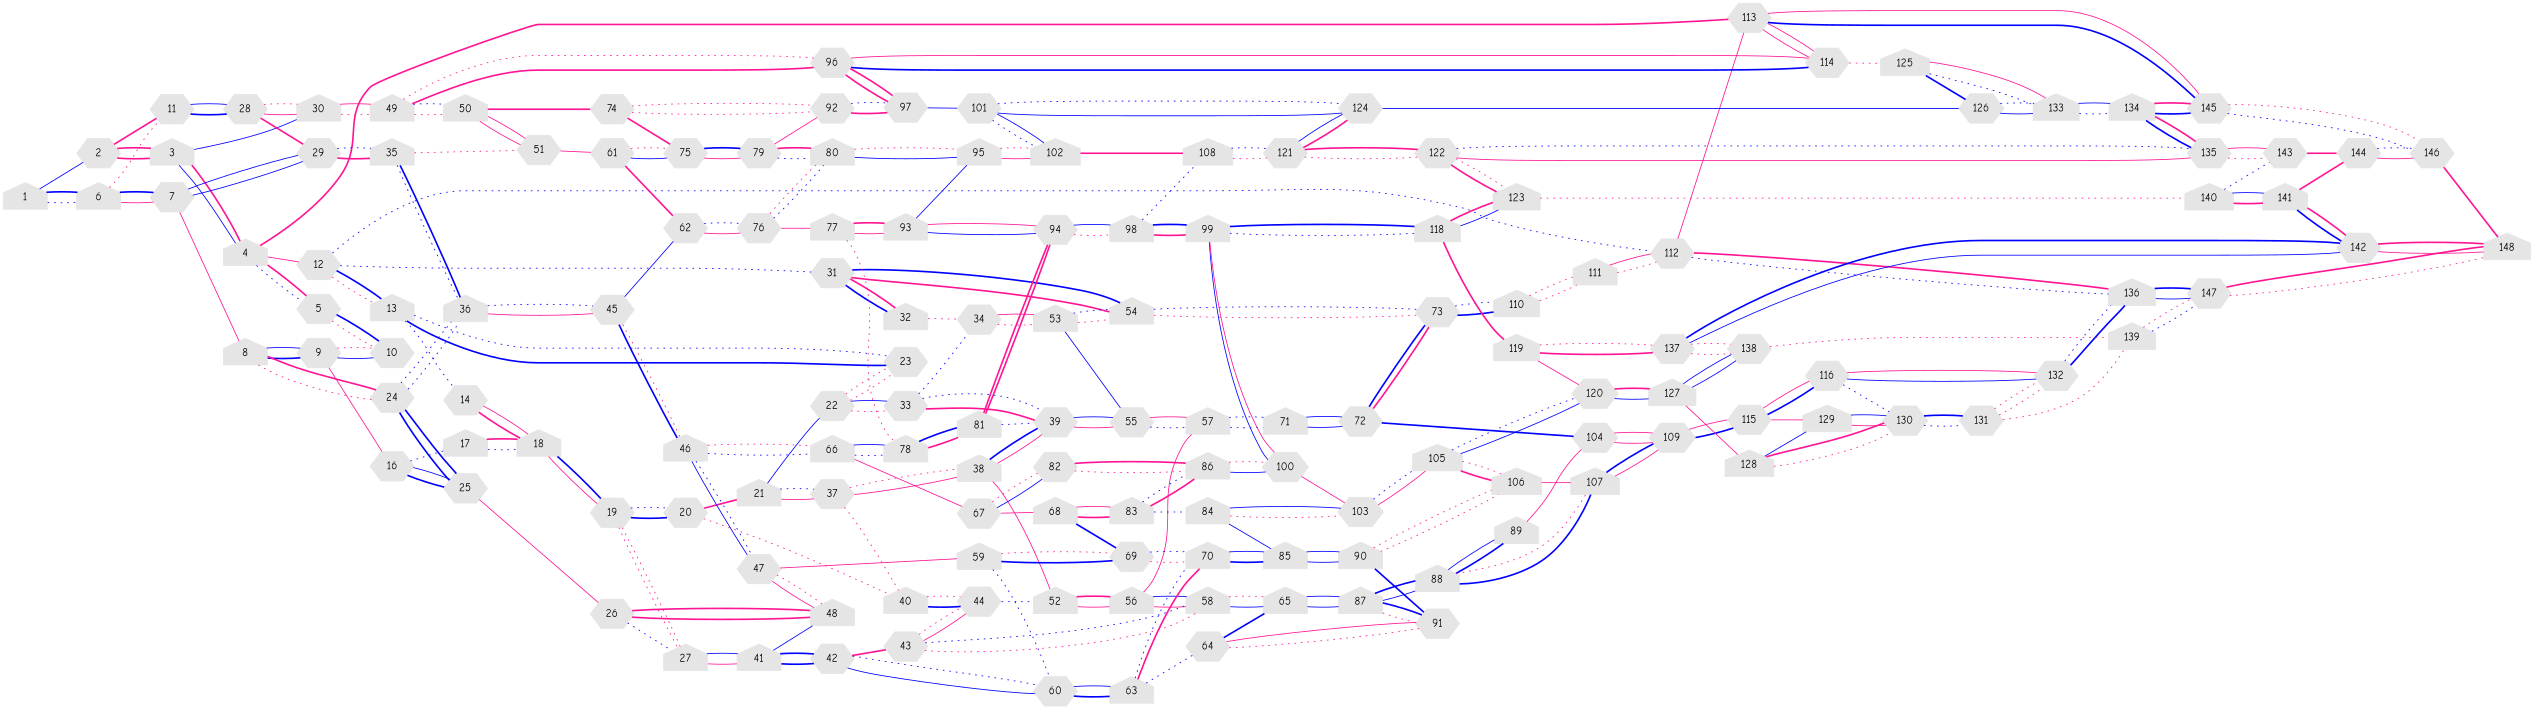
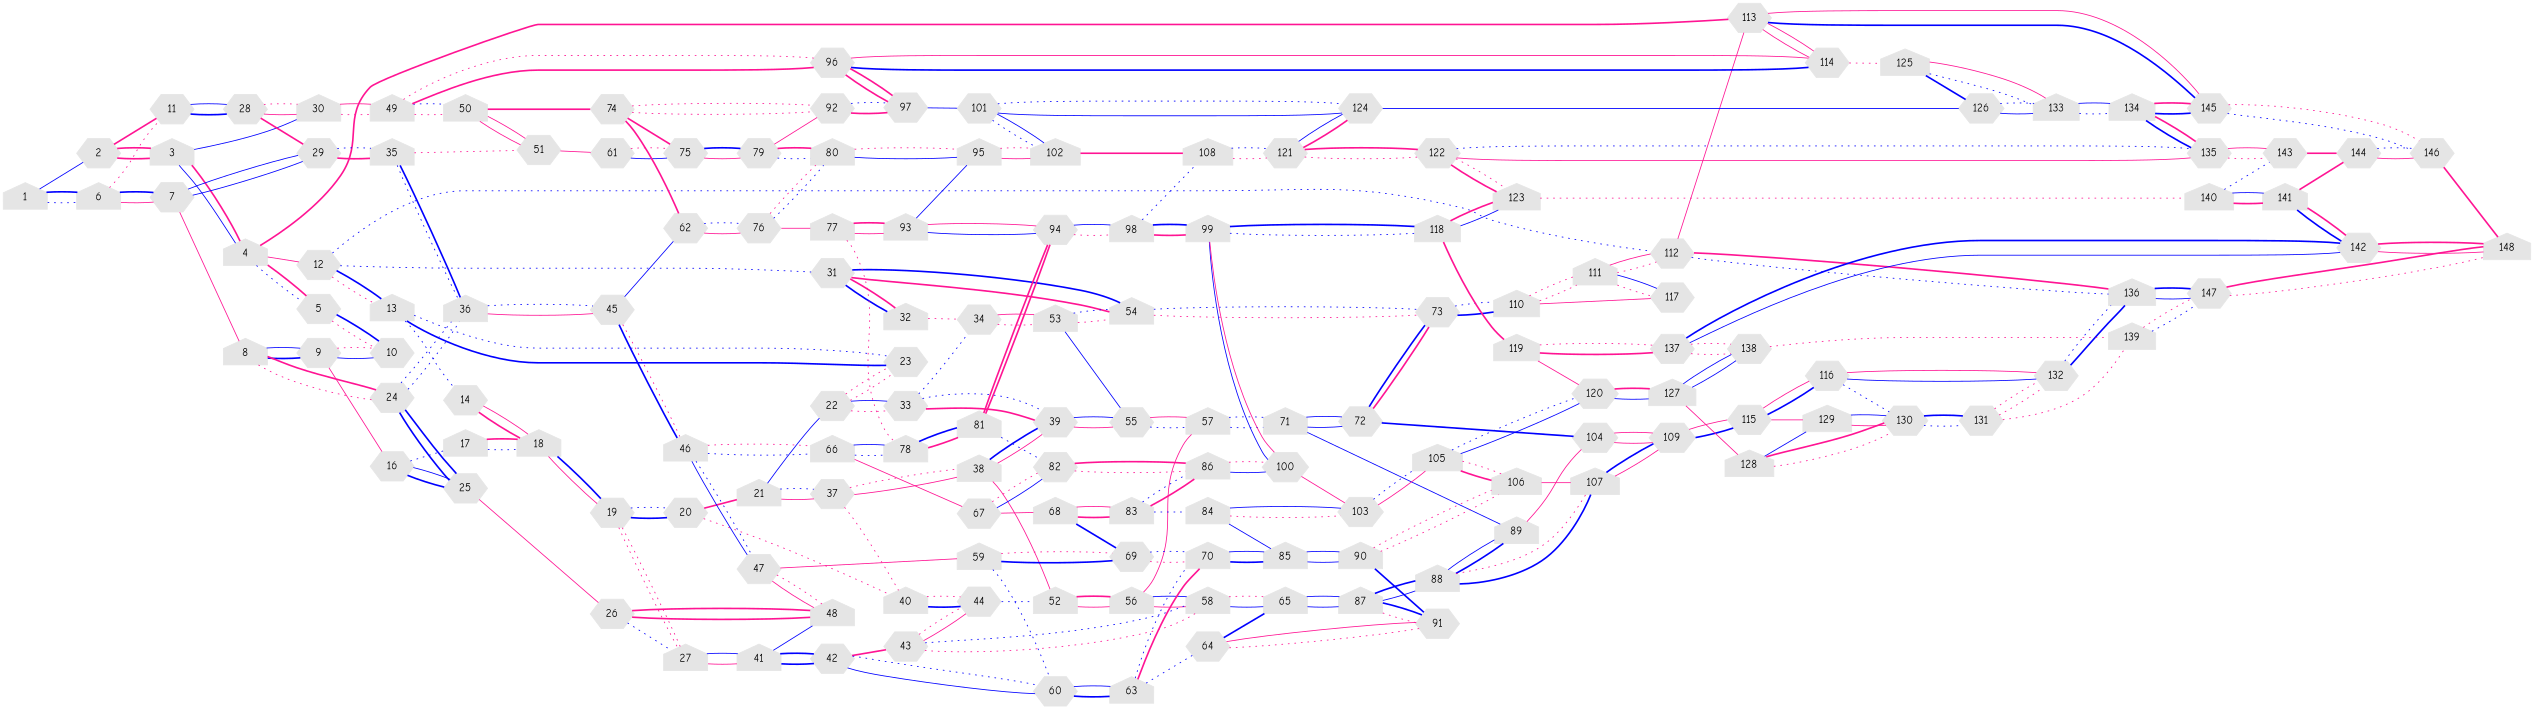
edge "61" -- "62": now "74" -- "62"
node "117": added
edge "39" -- "81": now "82" -- "81"
edge "71" -- "89": added
